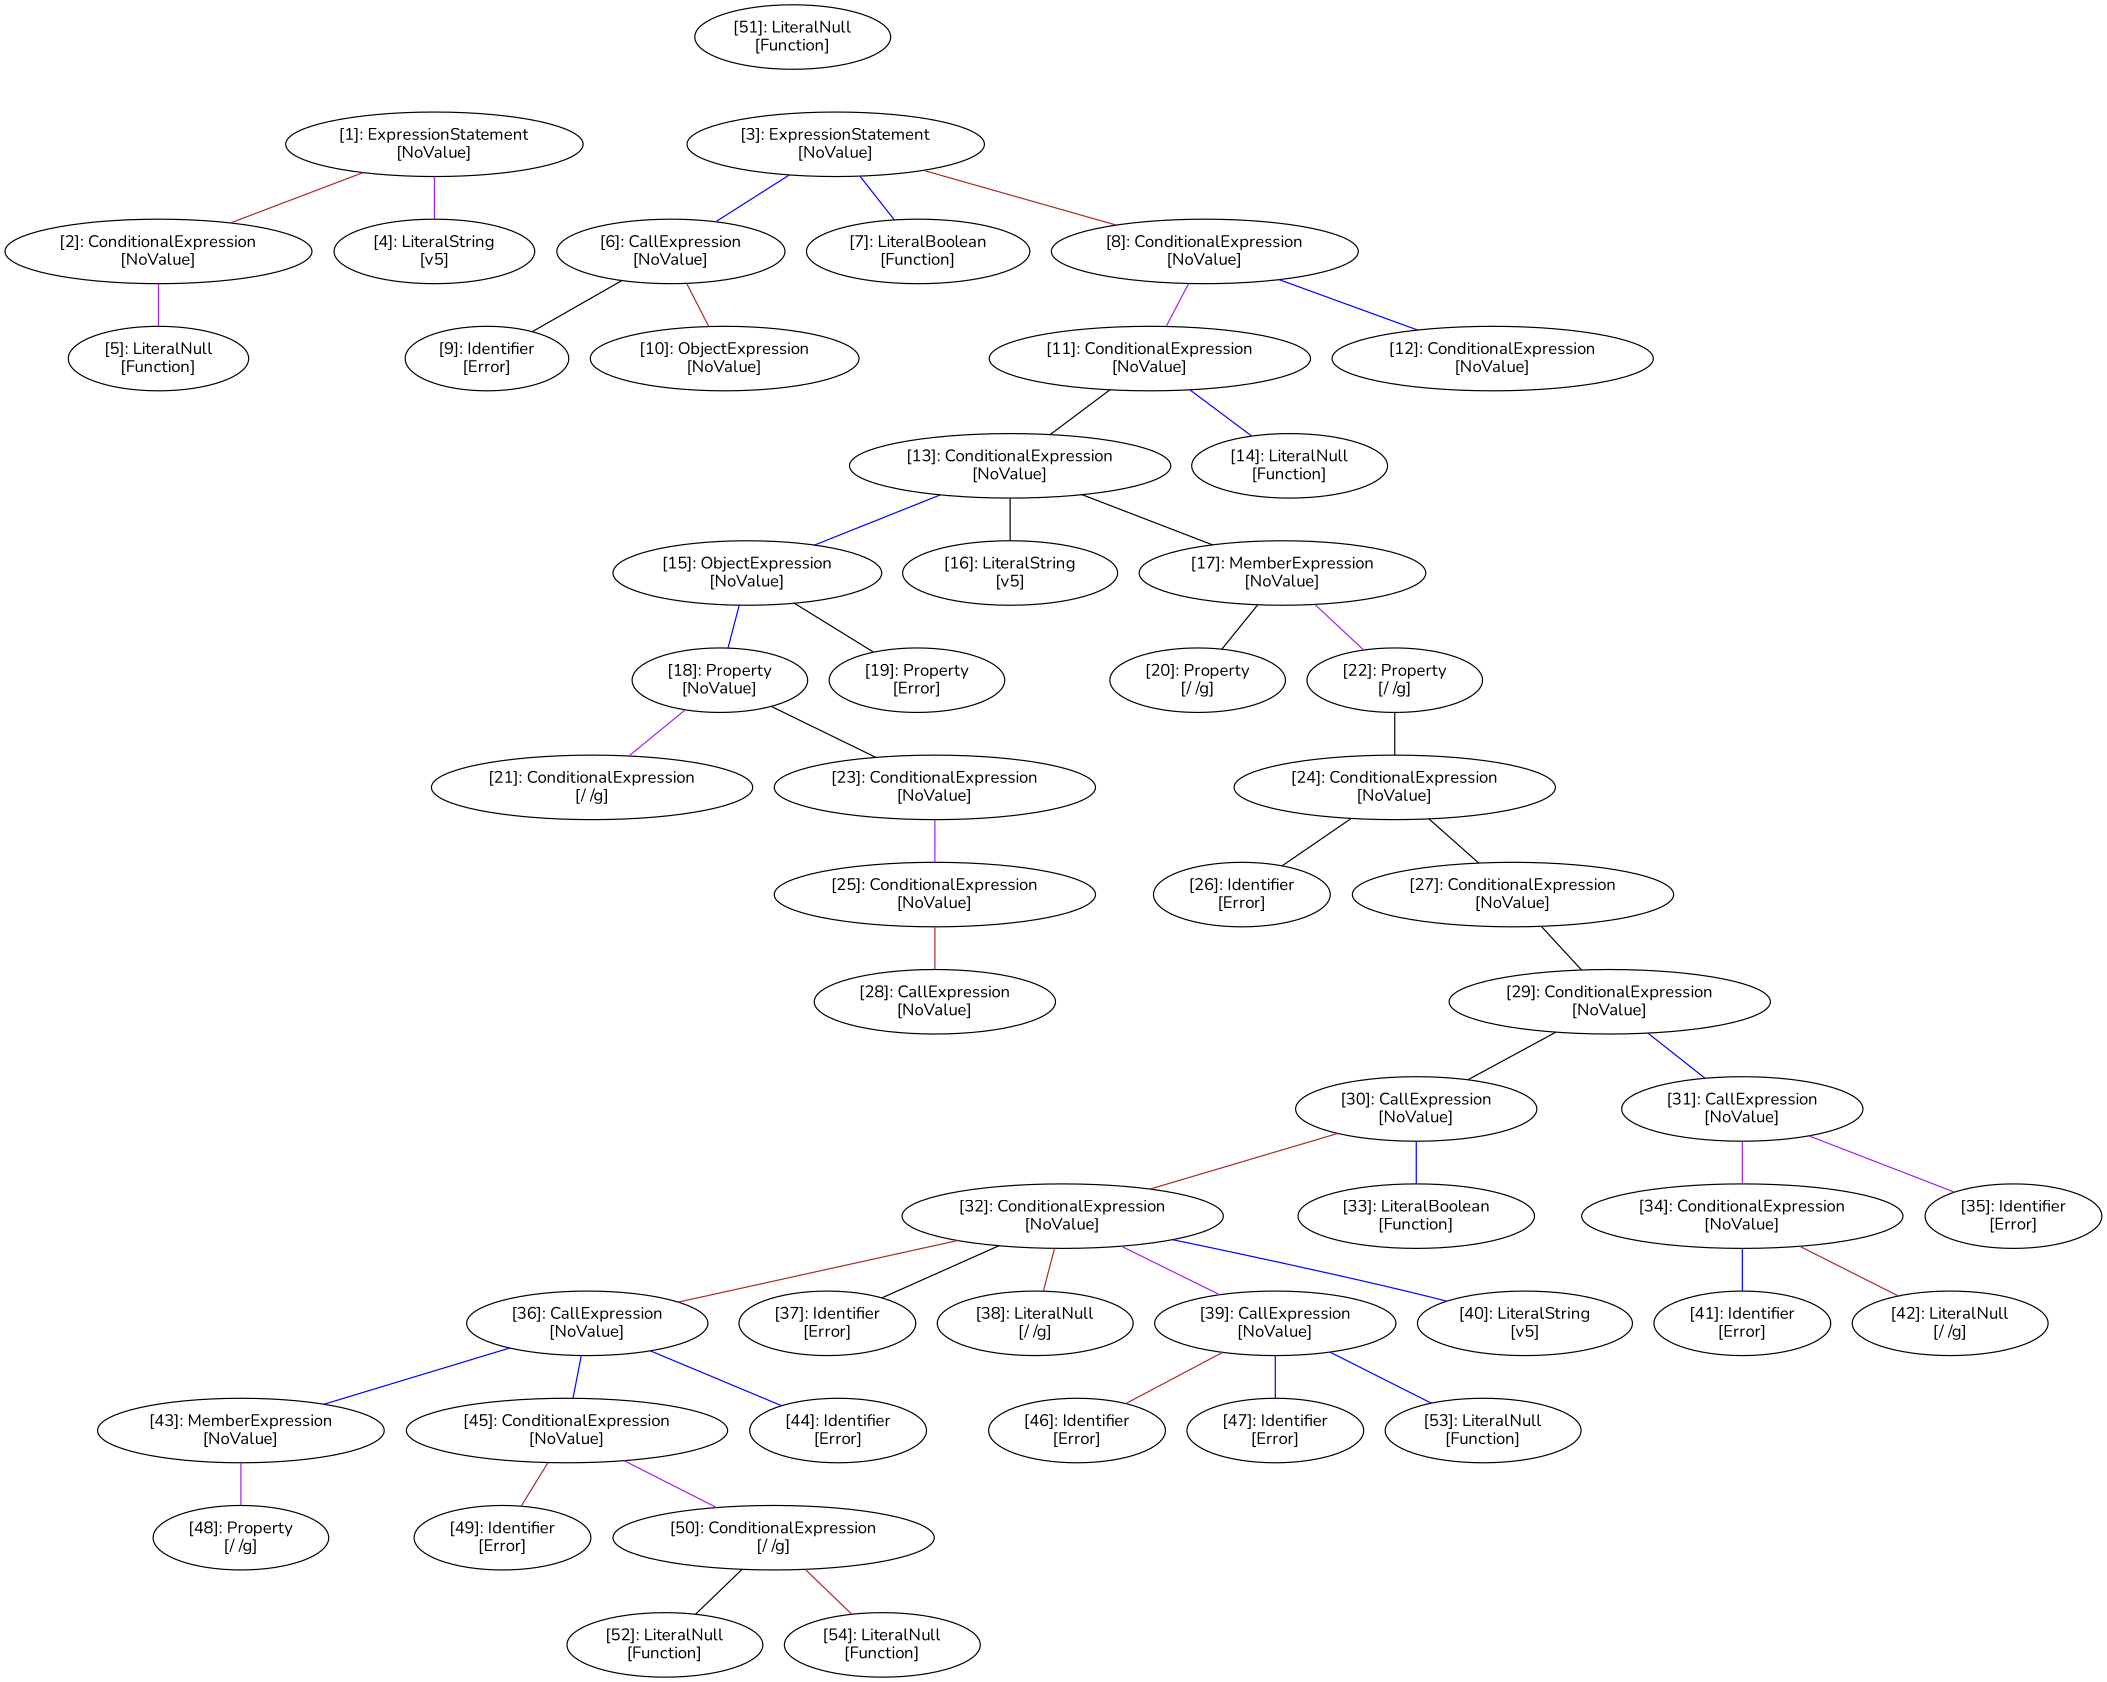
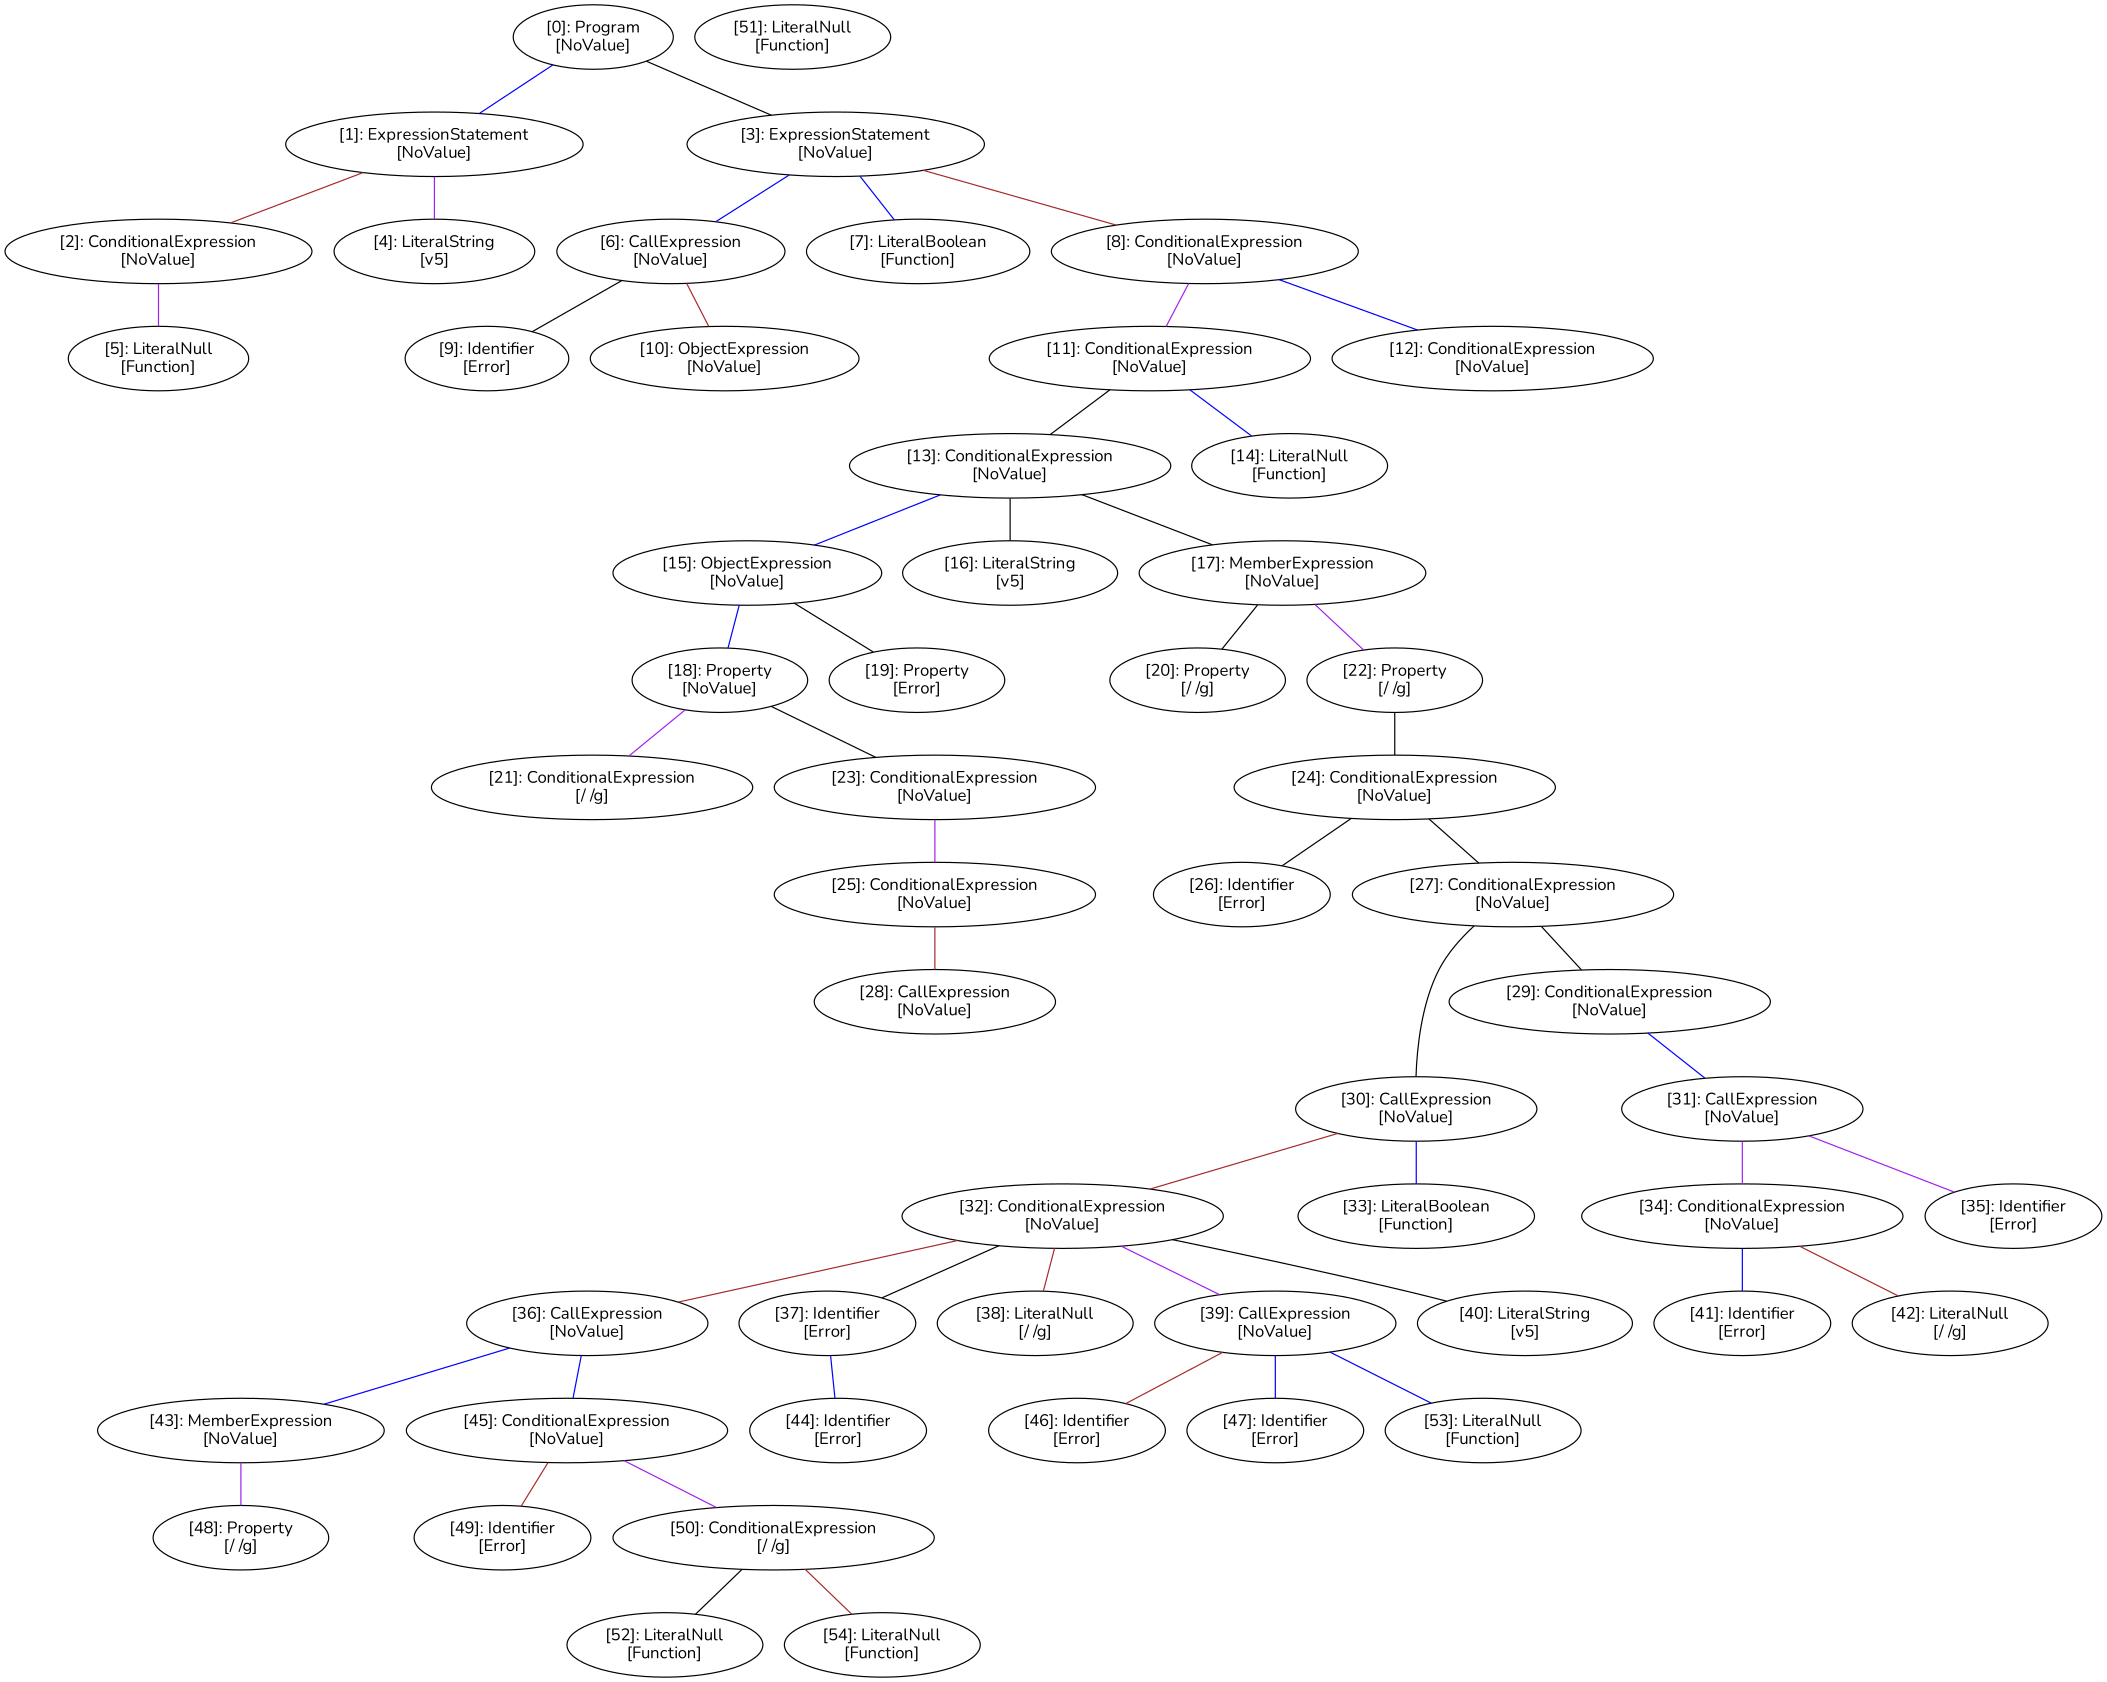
node "[0]: Program [NoValue]": added
edge "[29]: ConditionalExpression [NoValue]" -- "[30]: CallExpression [NoValue]": now "[27]: ConditionalExpression [NoValue]" -- "[30]: CallExpression [NoValue]"
edge "[32]: ConditionalExpression [NoValue]" -- "[40]: LiteralString [v5]": color blue -> black
edge "[36]: CallExpression [NoValue]" -- "[44]: Identifier [Error]": now "[37]: Identifier [Error]" -- "[44]: Identifier [Error]"
